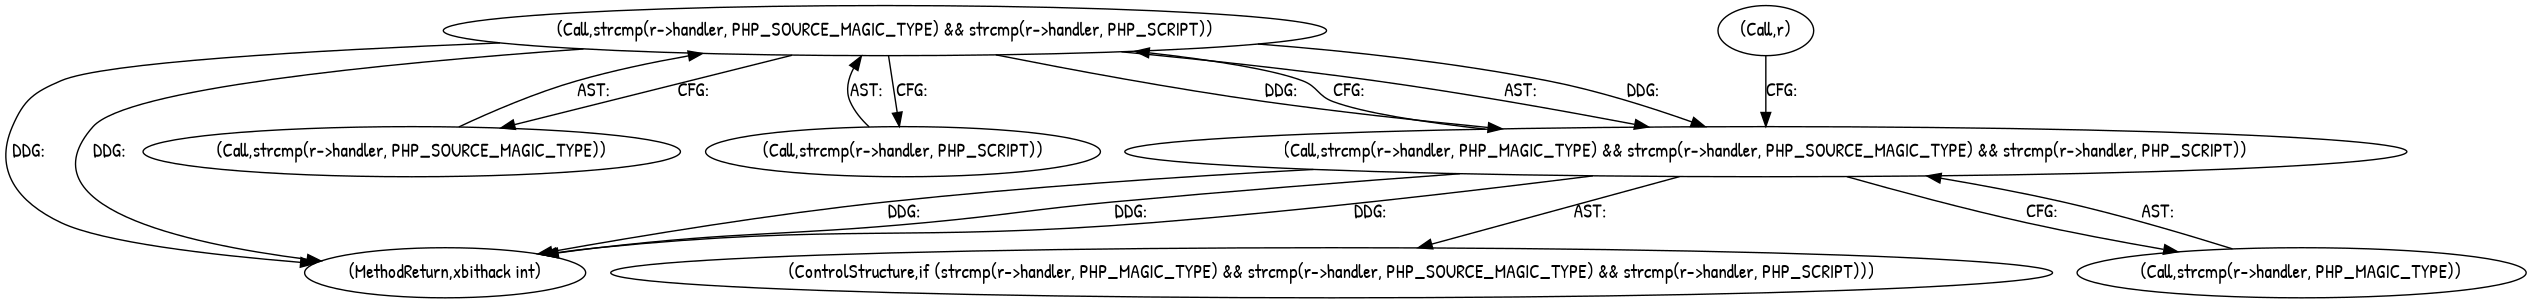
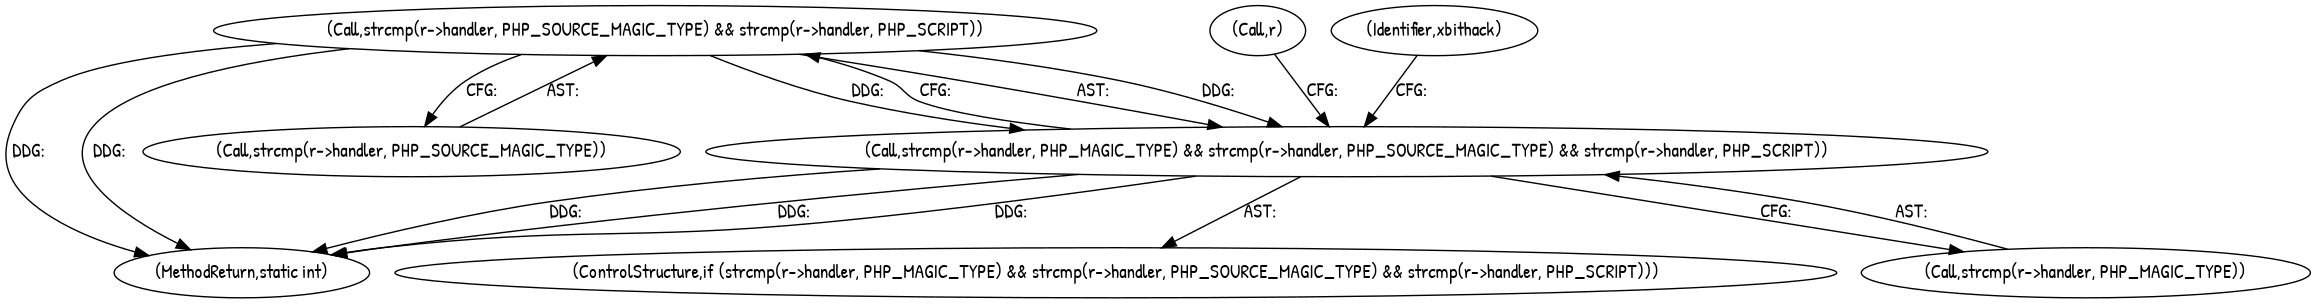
node "(Identifier,xbithack)": added
node "(Call,strcmp(r->handler, PHP_SCRIPT))": removed
node "(MethodReturn,xbithack int)": label "(MethodReturn,xbithack int)" -> "(MethodReturn,static int)"
